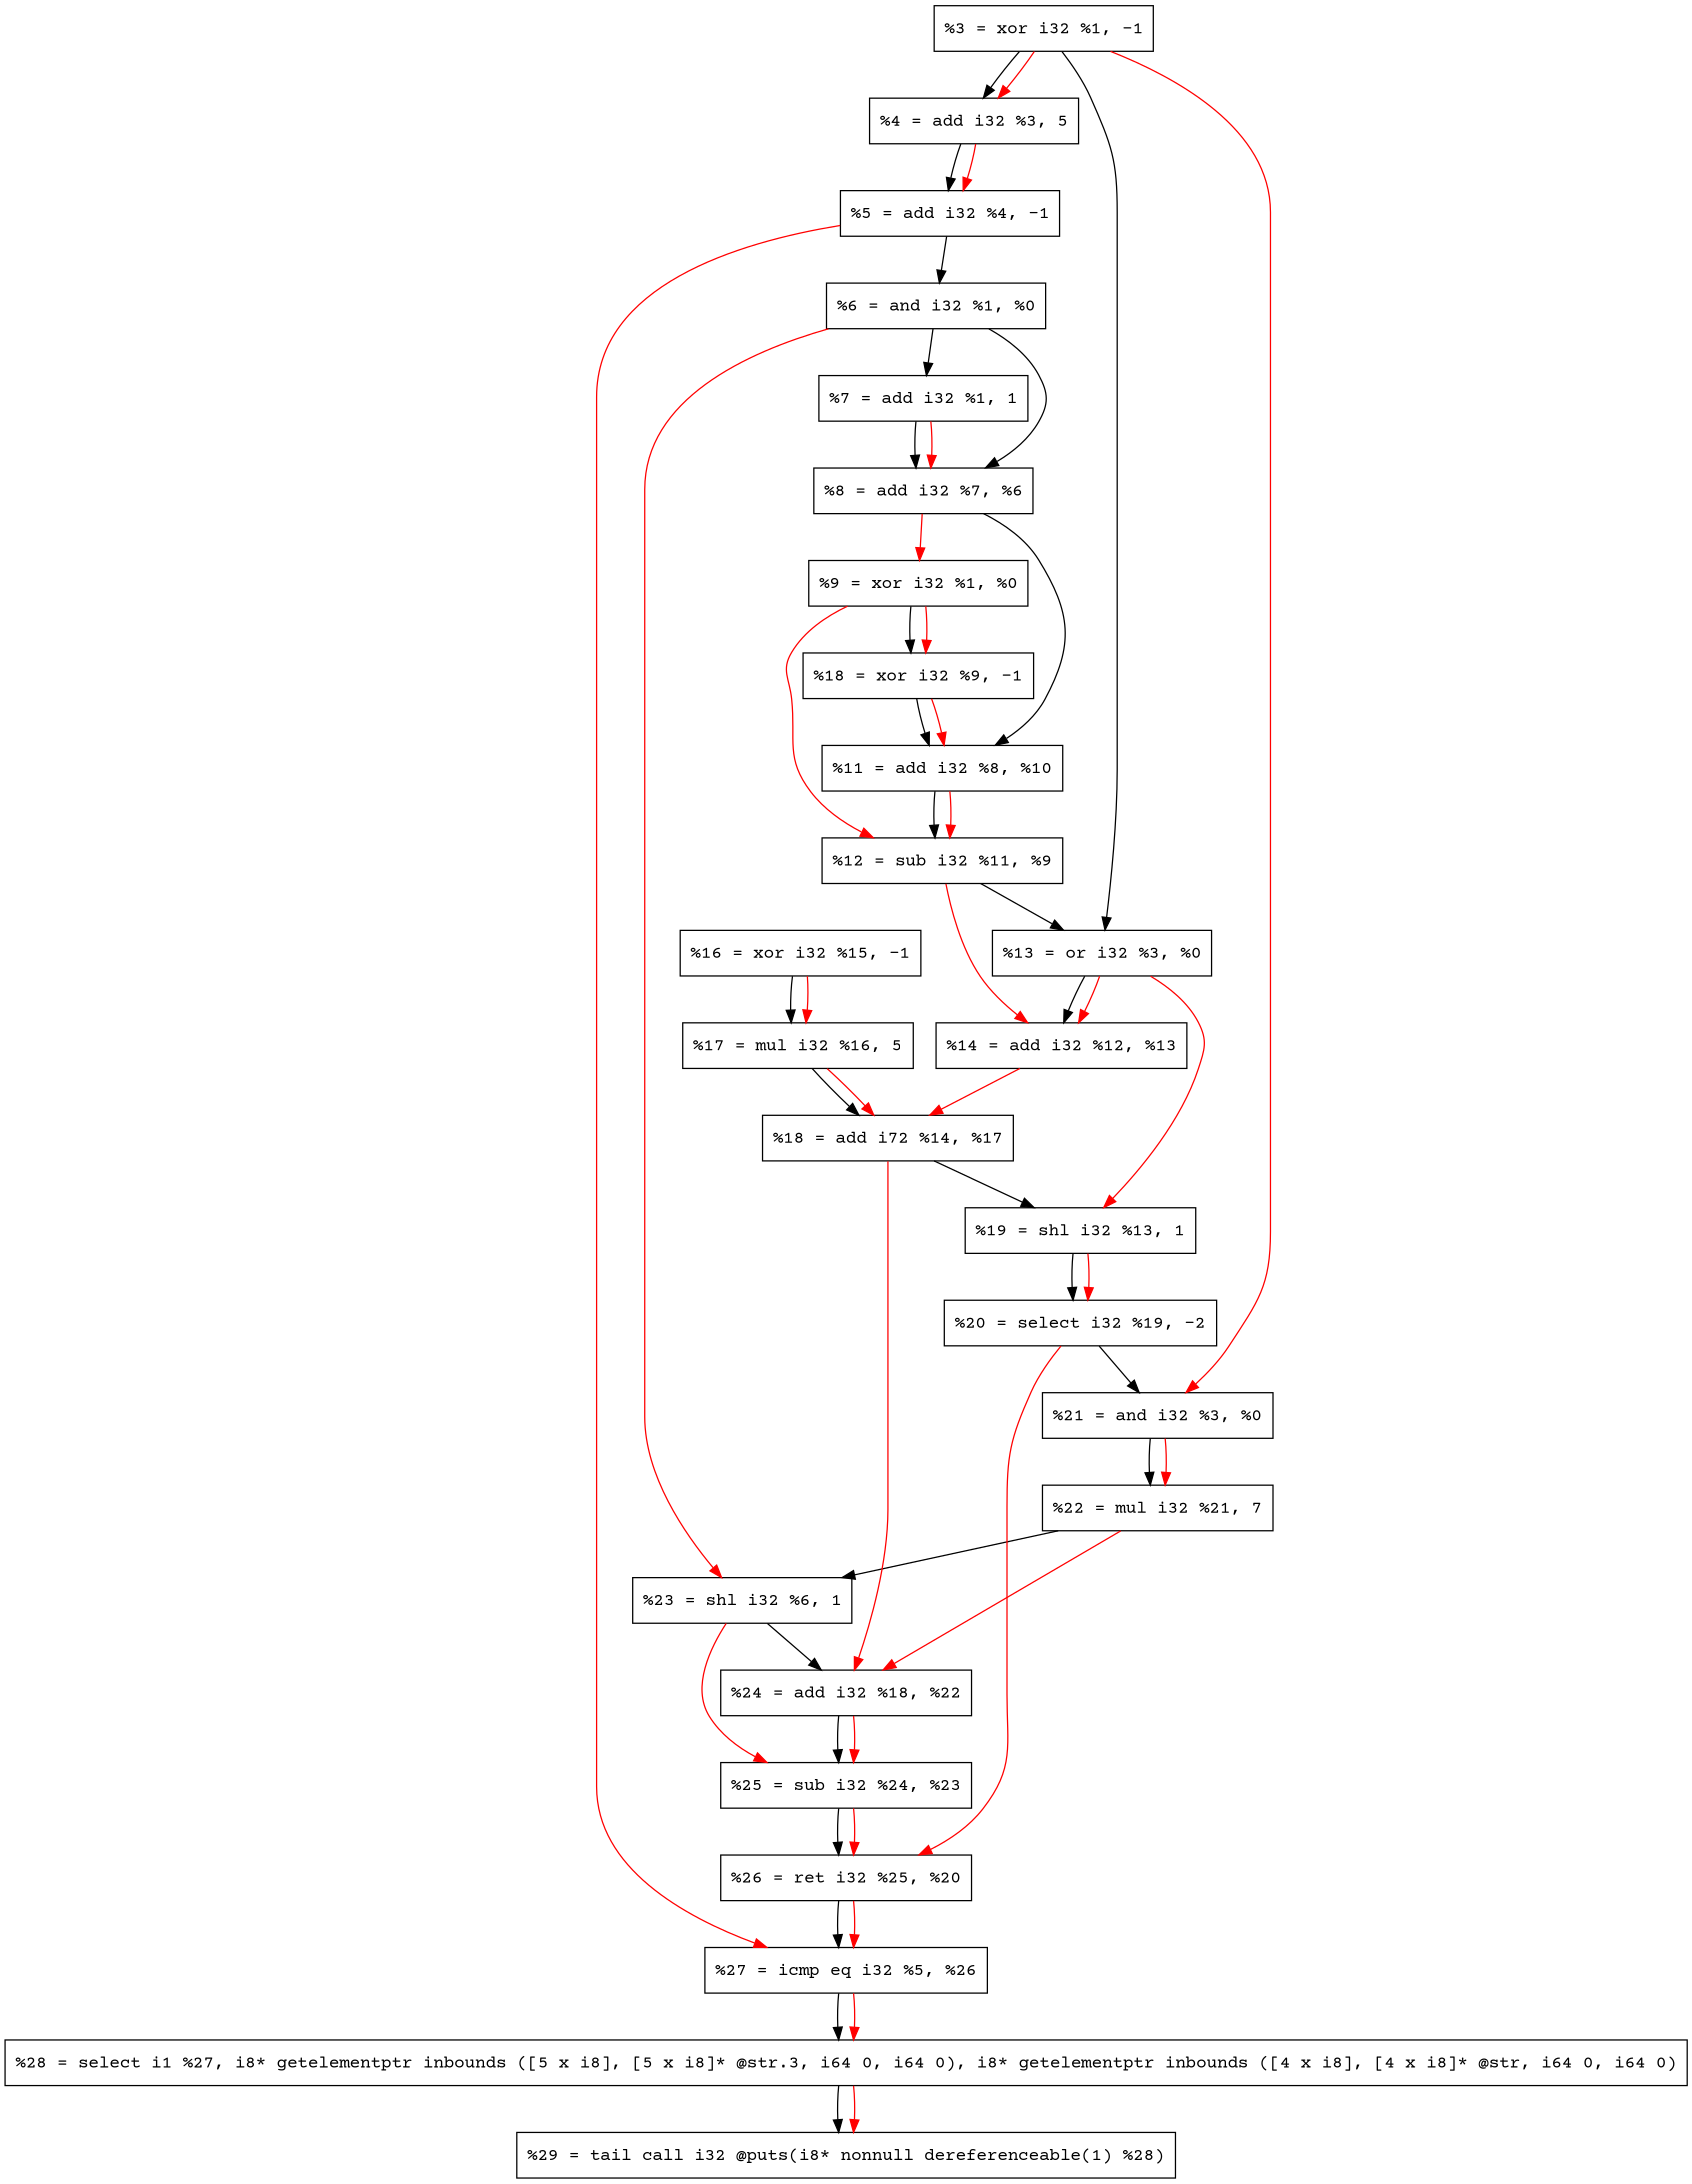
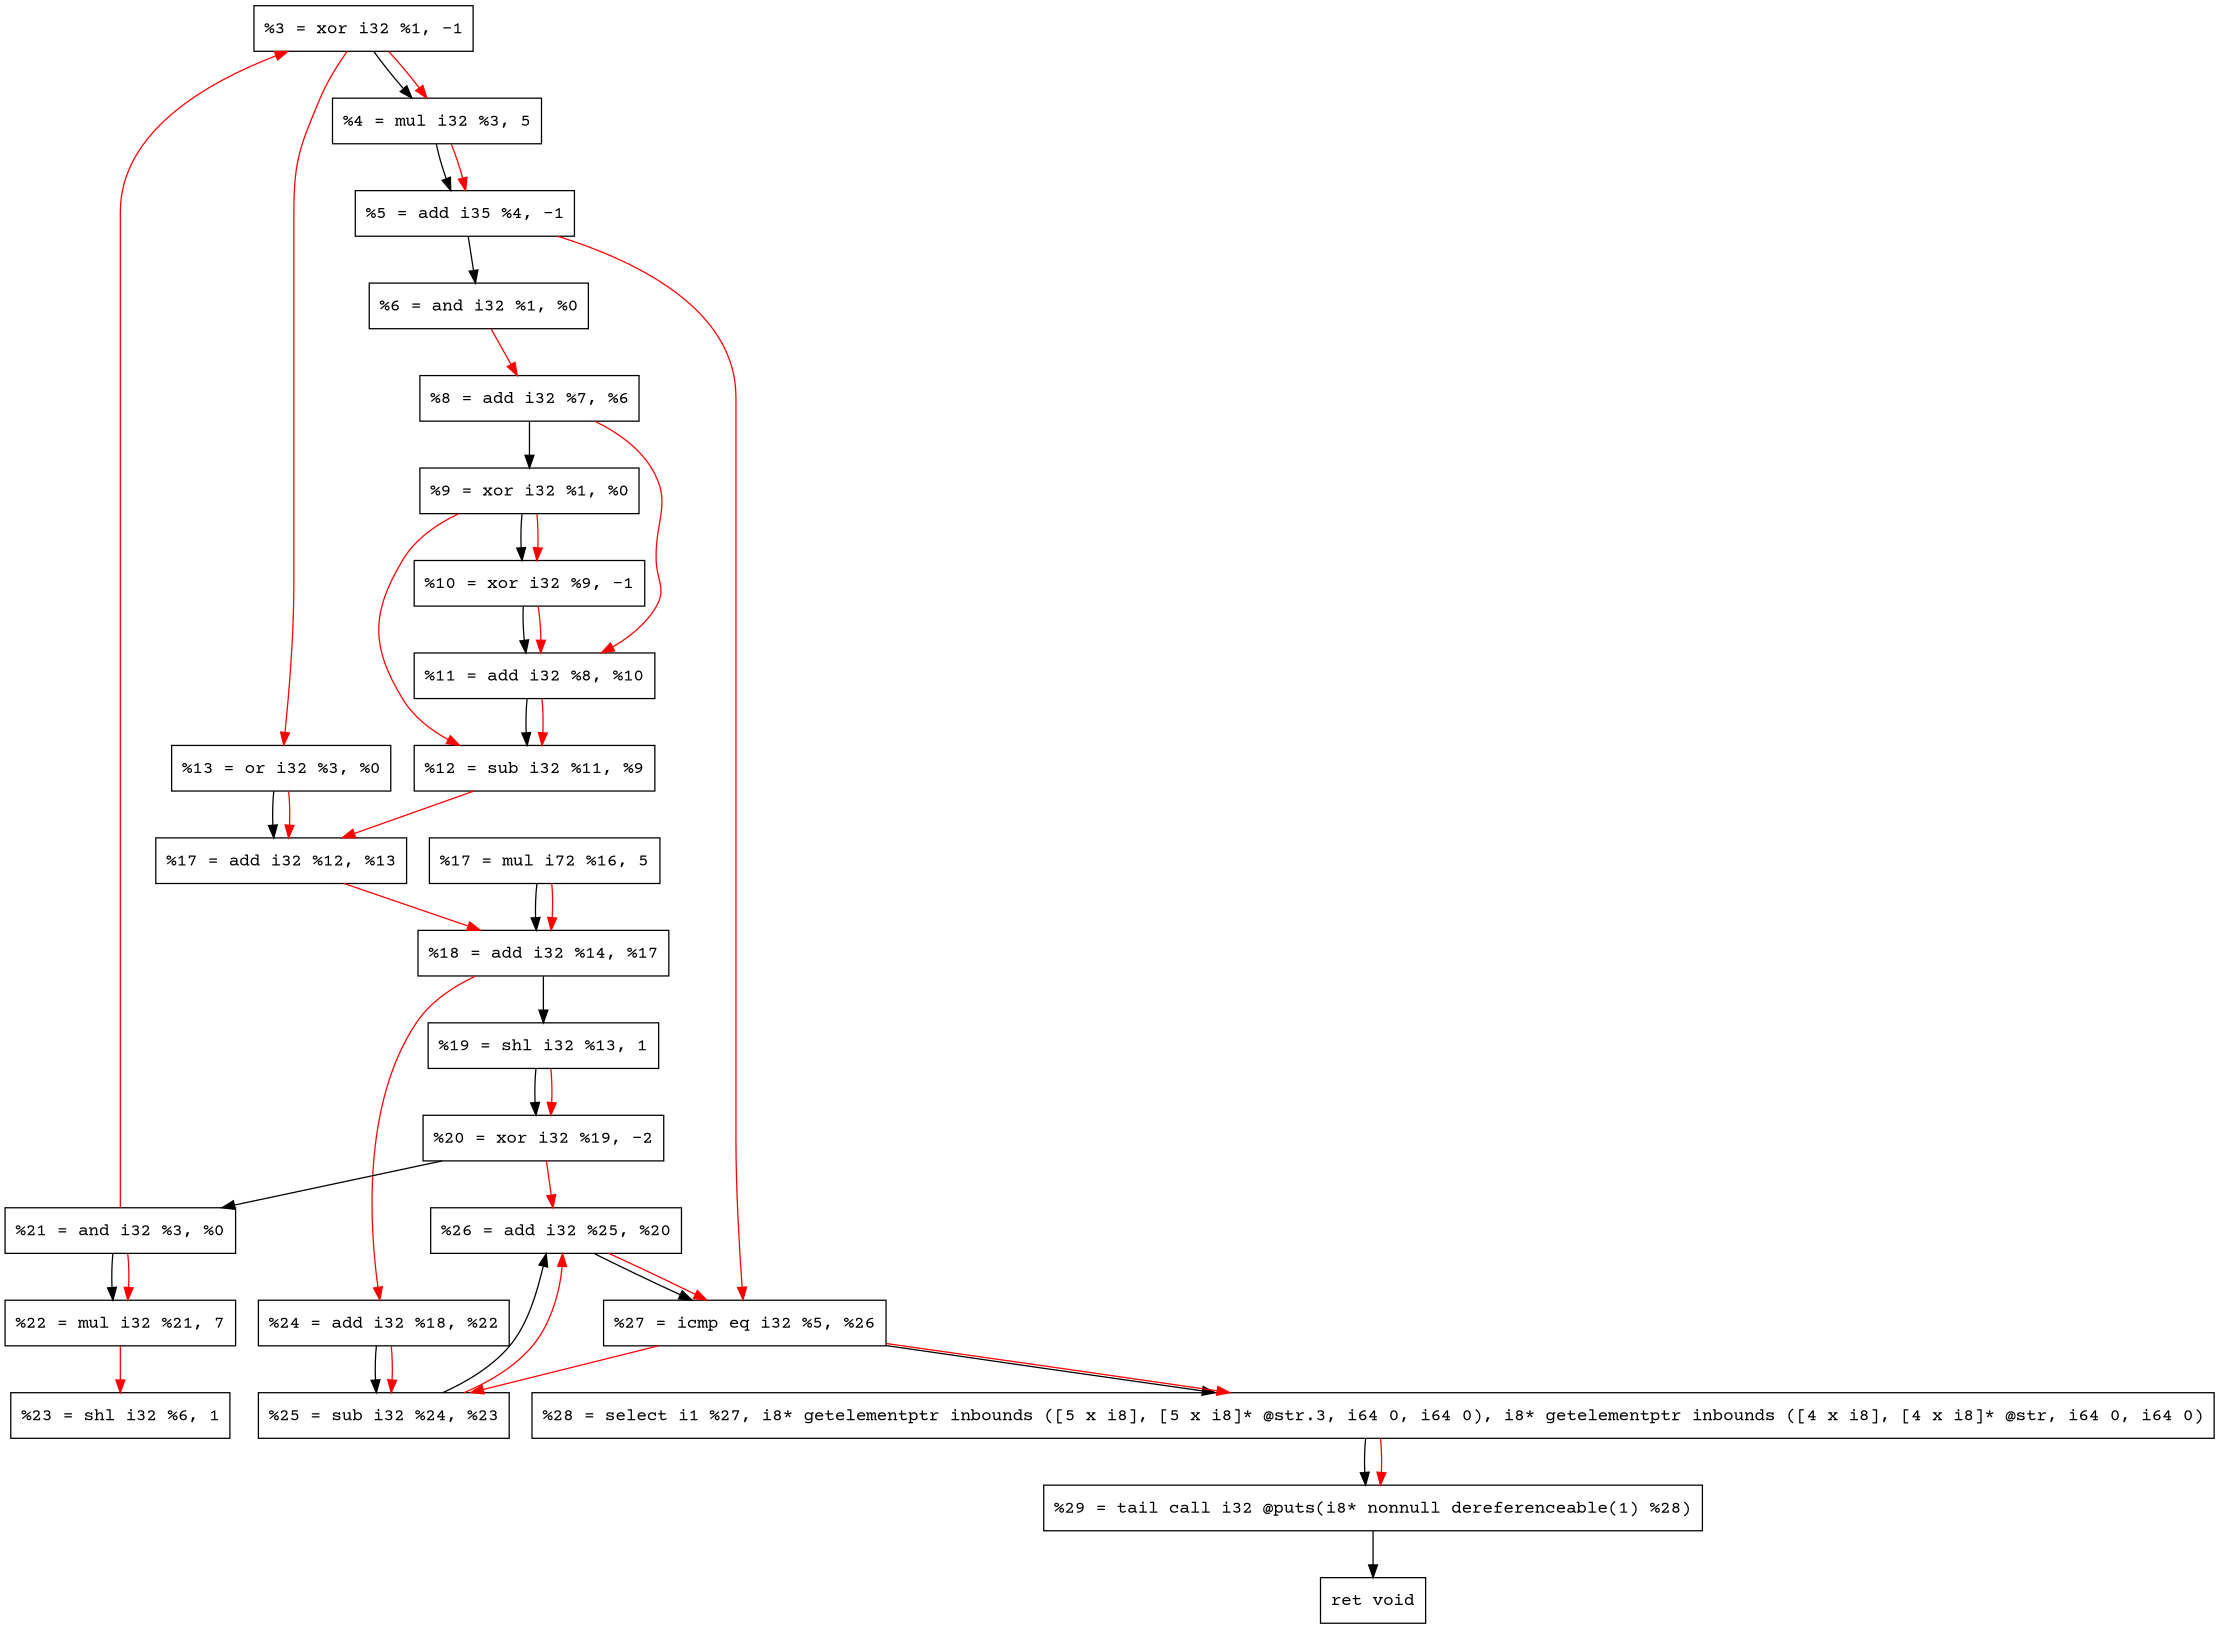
node "%4 = add i32 %3, 5": label "%4 = add i32 %3, 5" -> "%4 = mul i32 %3, 5"
node "%5 = add i32 %4, -1": label "%5 = add i32 %4, -1" -> "%5 = add i35 %4, -1"
edge "%6 = and i32 %1, %0" -> "%8 = add i32 %7, %6": color black -> red
node "%7 = add i32 %1, 1": removed
edge "%3 = xor i32 %1, -1" -> "%13 = or i32 %3, %0": color black -> red
edge "%8 = add i32 %7, %6" -> "%9 = xor i32 %1, %0": color red -> black
edge "%8 = add i32 %7, %6" -> "%11 = add i32 %8, %10": color black -> red
node "%18 = xor i32 %9, -1": label "%18 = xor i32 %9, -1" -> "%10 = xor i32 %9, -1"
edge "%3 = xor i32 %1, -1" -> "%21 = and i32 %3, %0": reversed
edge "%12 = sub i32 %11, %9" -> "%13 = or i32 %3, %0": removed
edge "%6 = and i32 %1, %0" -> "%23 = shl i32 %6, 1": removed
node "%16 = xor i32 %15, -1": removed
node "%17 = mul i32 %16, 5": label "%17 = mul i32 %16, 5" -> "%17 = mul i72 %16, 5"
node "%14 = add i32 %12, %13": label "%14 = add i32 %12, %13" -> "%17 = add i32 %12, %13"
edge "%13 = or i32 %3, %0" -> "%19 = shl i32 %13, 1": removed
node "%18 = add i72 %14, %17": label "%18 = add i72 %14, %17" -> "%18 = add i32 %14, %17"
node "%20 = select i32 %19, -2": label "%20 = select i32 %19, -2" -> "%20 = xor i32 %19, -2"
edge "%22 = mul i32 %21, 7" -> "%23 = shl i32 %6, 1": color black -> red
edge "%22 = mul i32 %21, 7" -> "%24 = add i32 %18, %22": removed
node "ret void": added
edge "%23 = shl i32 %6, 1" -> "%24 = add i32 %18, %22": removed
edge "%23 = shl i32 %6, 1" -> "%25 = sub i32 %24, %23": now "%27 = icmp eq i32 %5, %26" -> "%25 = sub i32 %24, %23"
node "%26 = ret i32 %25, %20": label "%26 = ret i32 %25, %20" -> "%26 = add i32 %25, %20"
